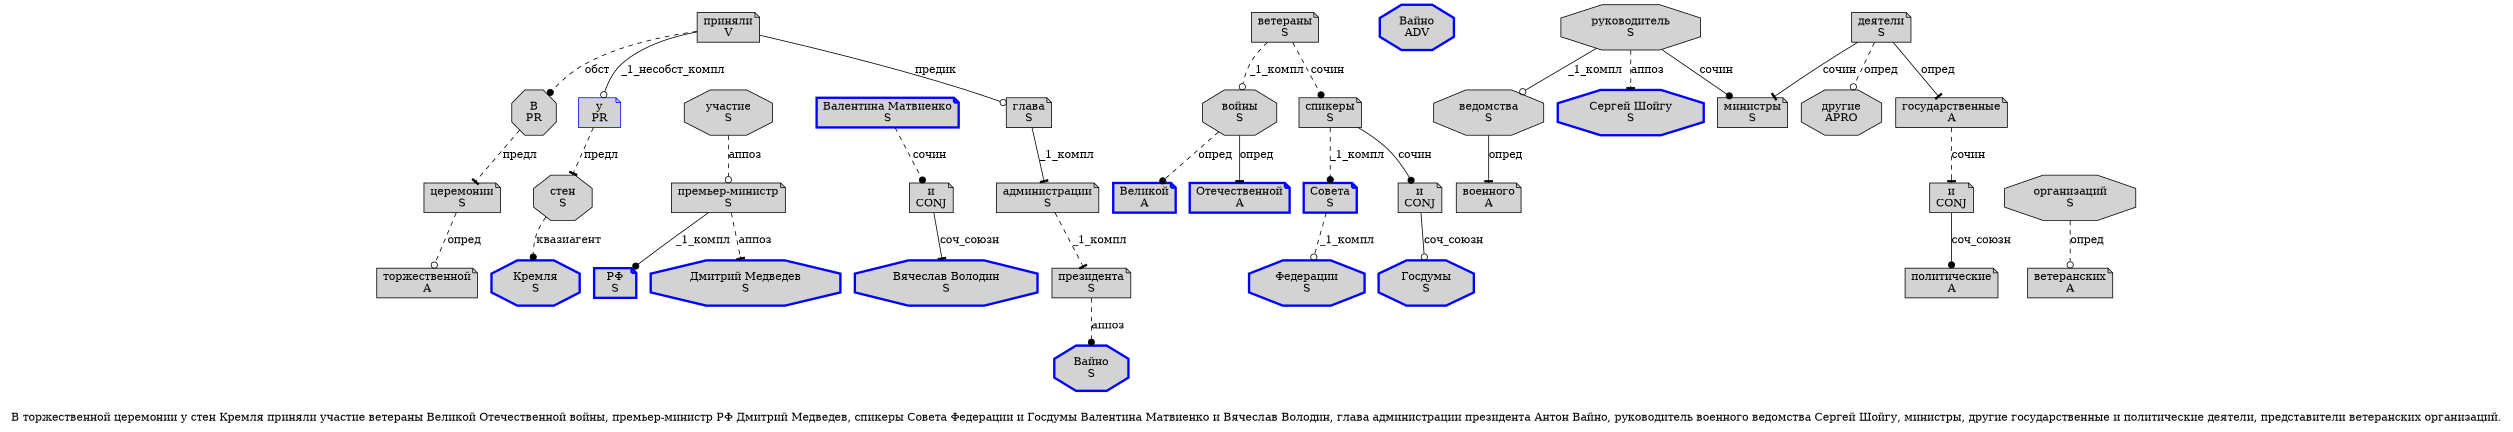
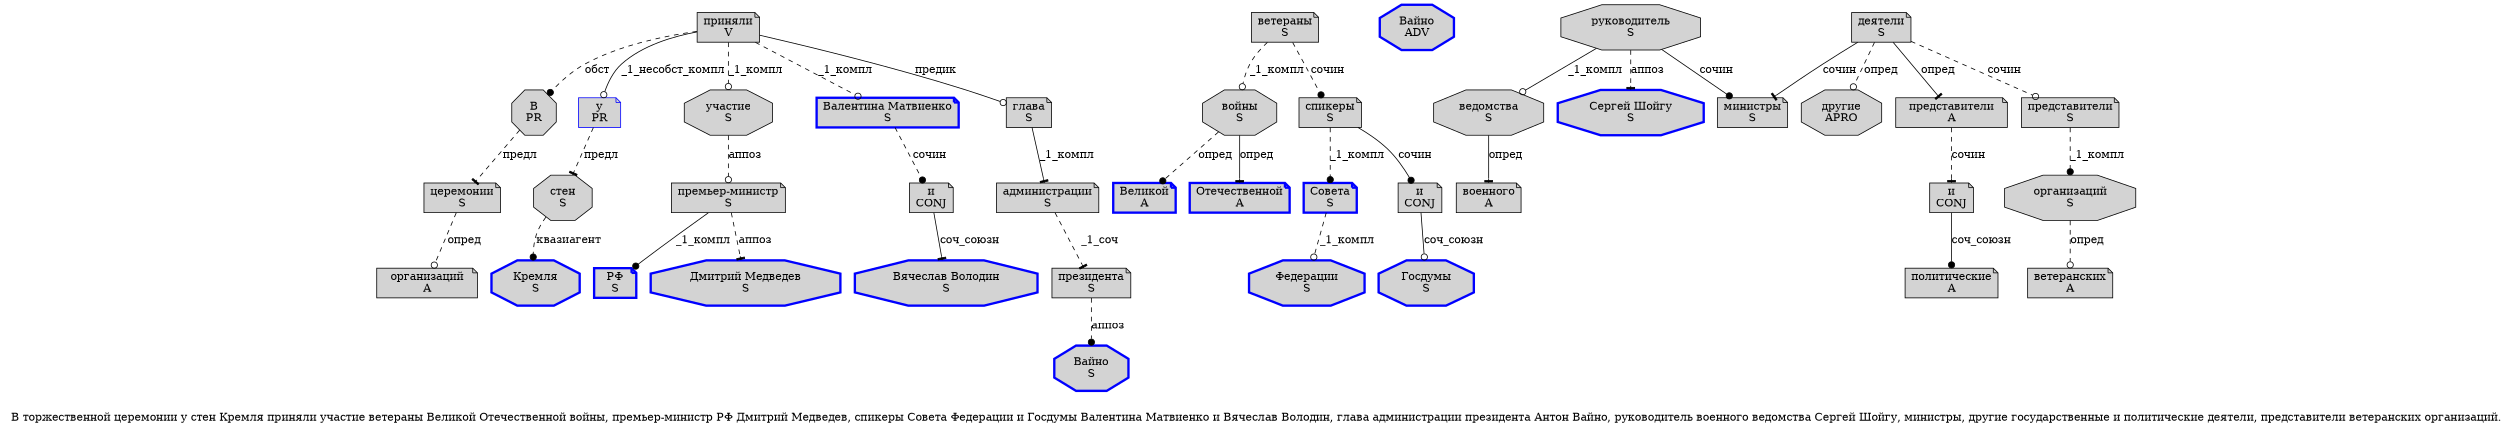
edge "приняли V" -> "участие S": added, label "_1_компл"
edge "приняли V" -> "Валентина Матвиенко S": added, label "_1_компл"
node "государственные A": label "государственные A" -> "представители A"
node "представители S": added
edge "администрации S" -> "президента S": label "_1_компл" -> "_1_соч"
node "торжественной A": label "торжественной A" -> "организаций A"
